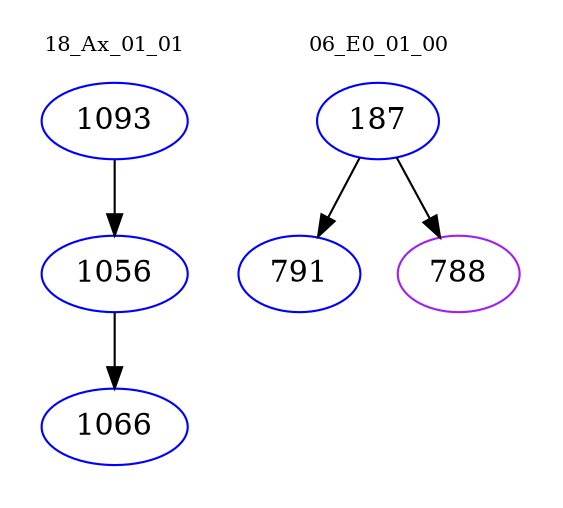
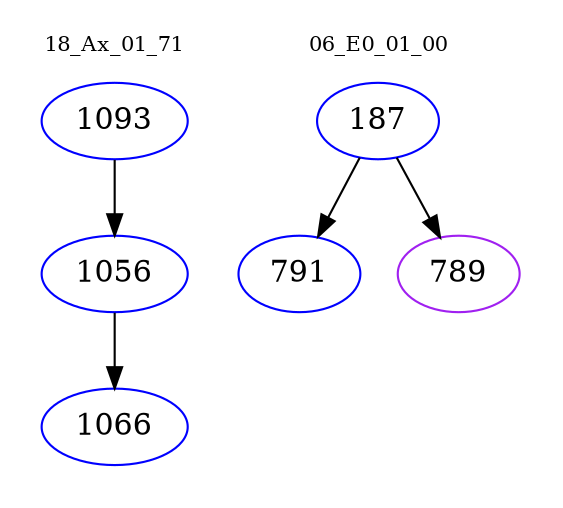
cluster "18_Ax_01_01": label "18_Ax_01_01" -> "18_Ax_01_71"
node "788": label "788" -> "789"
